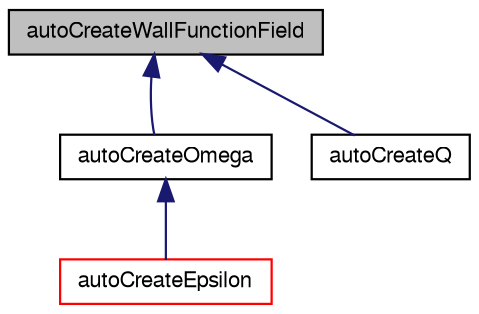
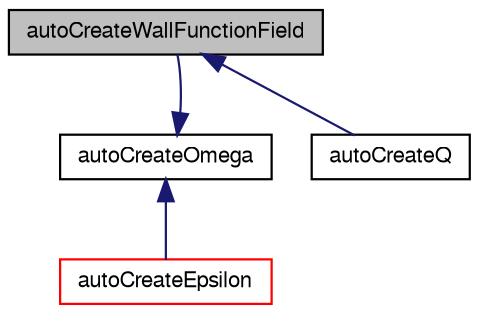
edge "autoCreateOmega" -> "autoCreateWallFunctionField": reversed
